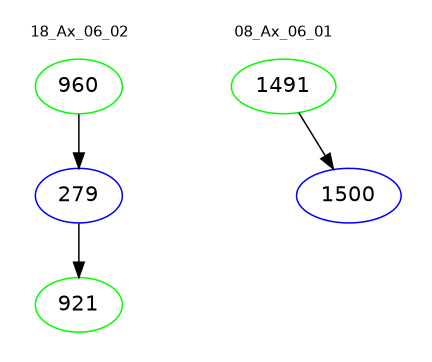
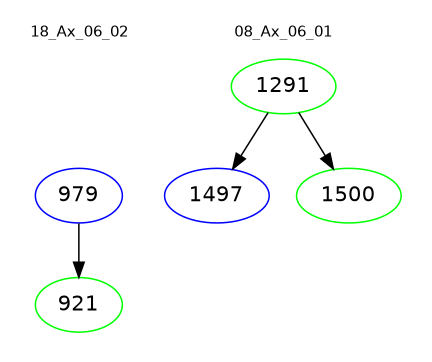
node "960": removed
node "1491": label "1491" -> "1291"
node "279": label "279" -> "979"
node "1497": added
node "1500": color blue -> green
